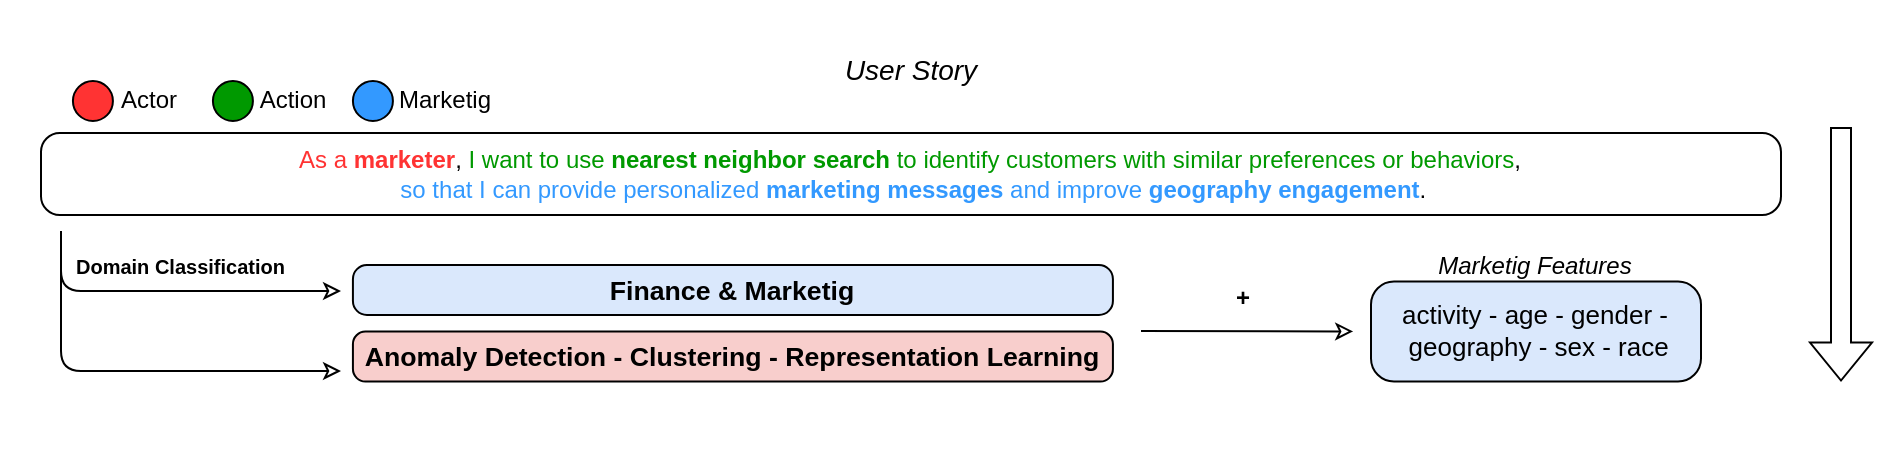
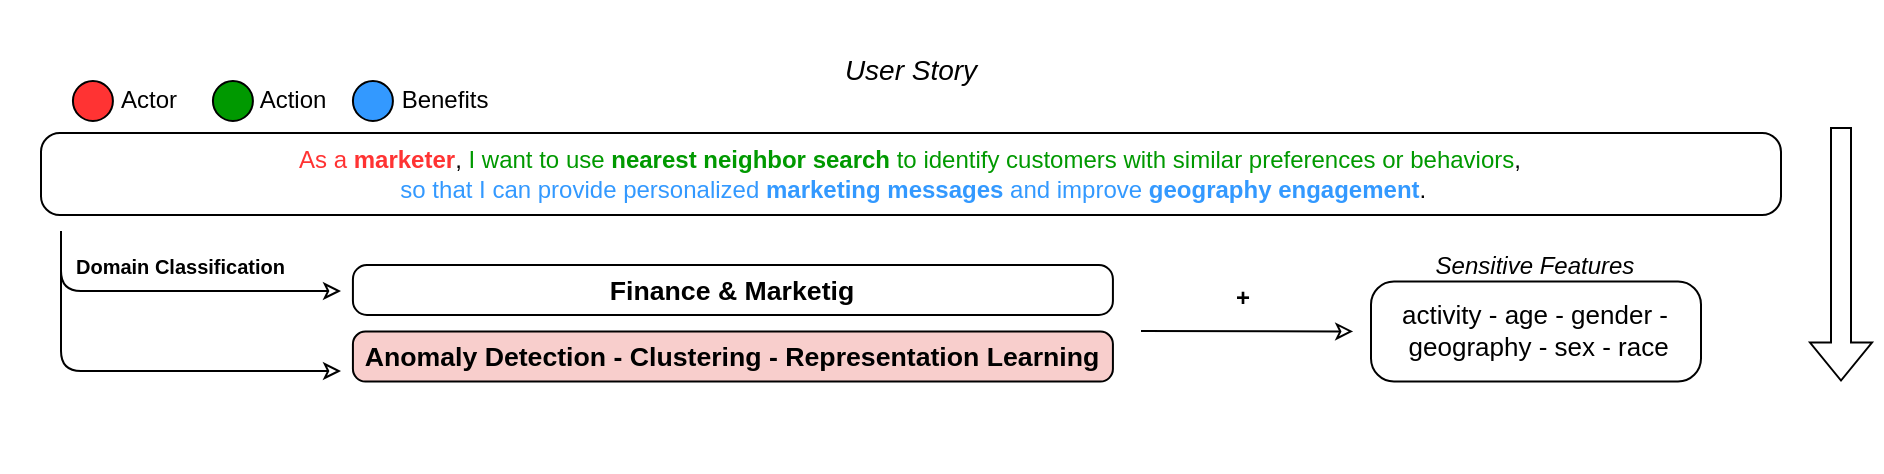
node "Marketig": label "Marketig" -> "Benefits"
node "Marketig Features": label "Marketig Features" -> "Sensitive Features"
node "Finance & Marketig": fillcolor #dae8fc -> #ffffff
node "activity - age - gender - geography - sex - race": fillcolor #dae8fc -> #ffffff
